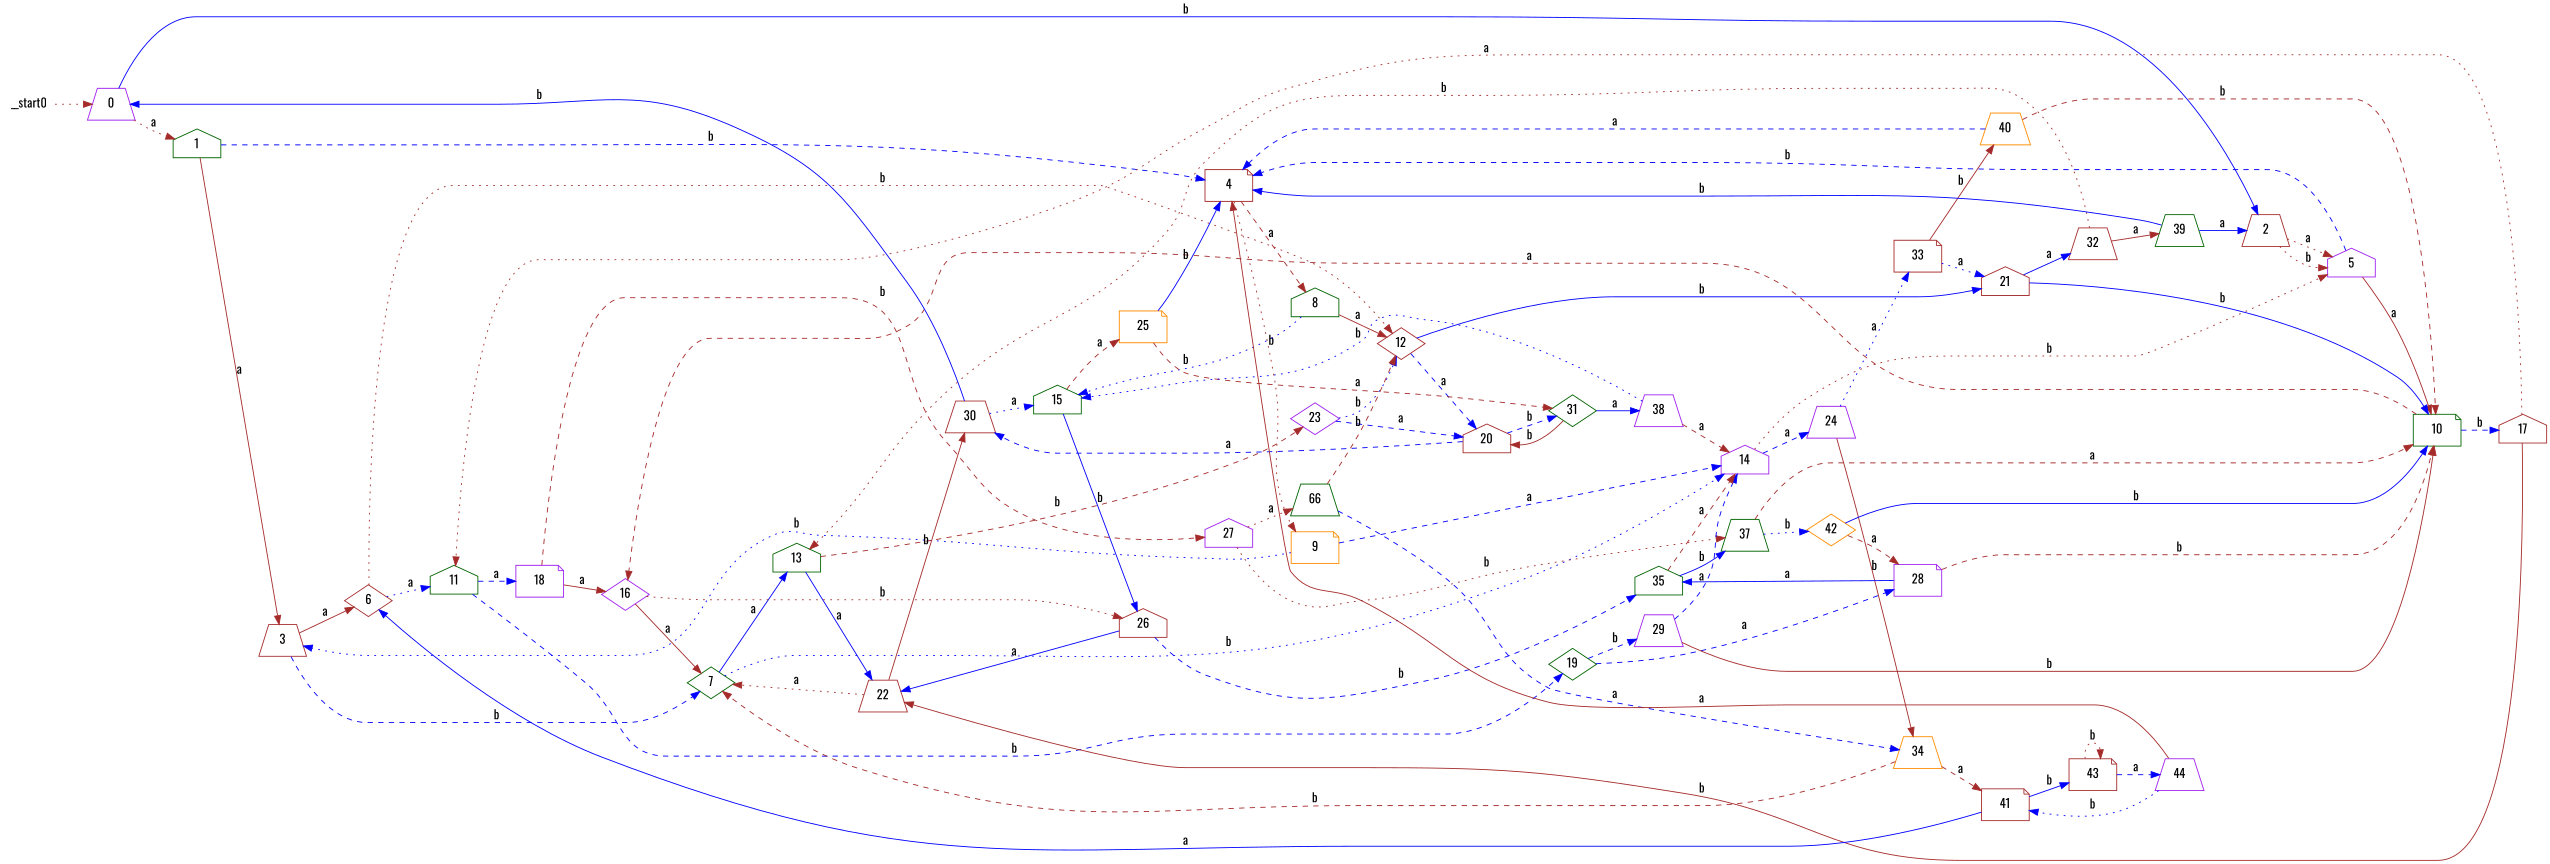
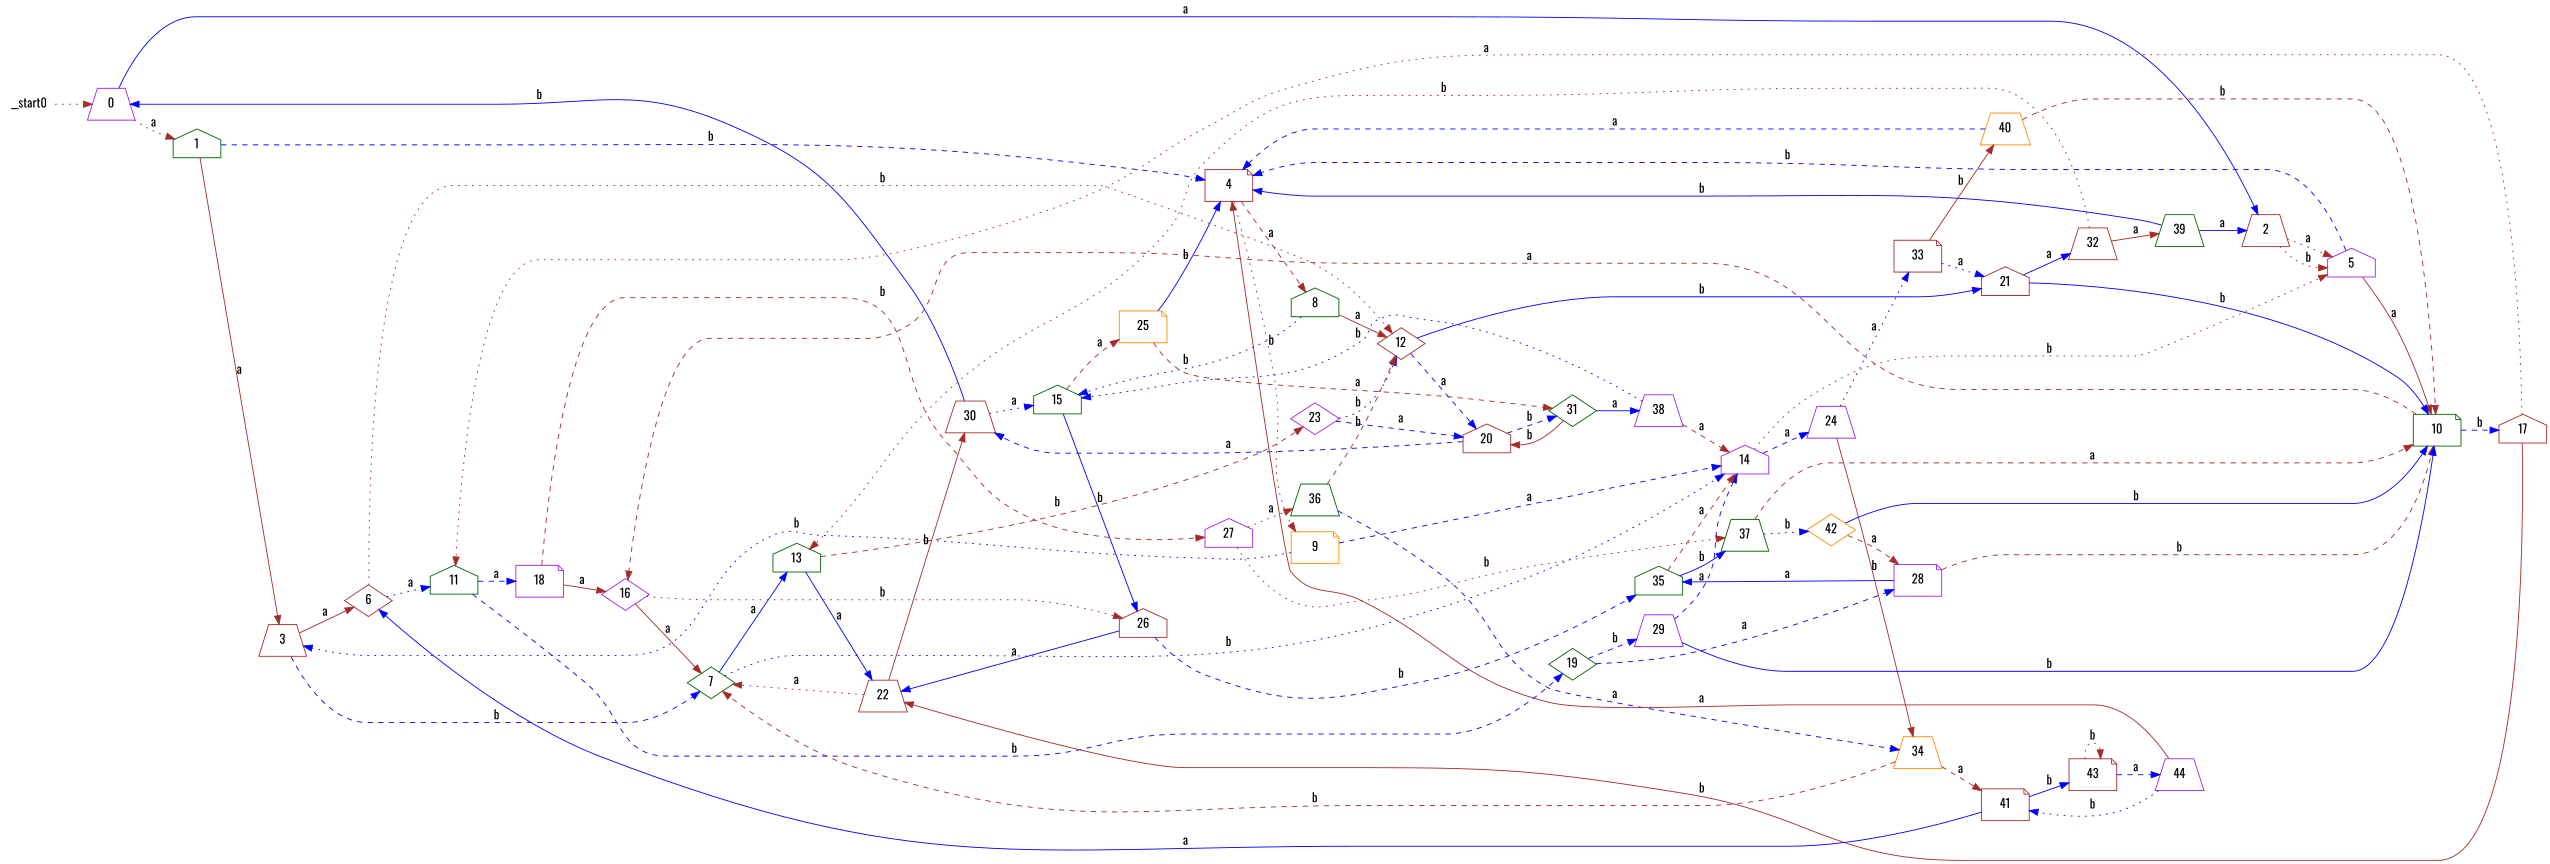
edge "0" -> "2": label "b" -> "a"
node "66": label "66" -> "36"
edge "29" -> "10": color brown -> blue
